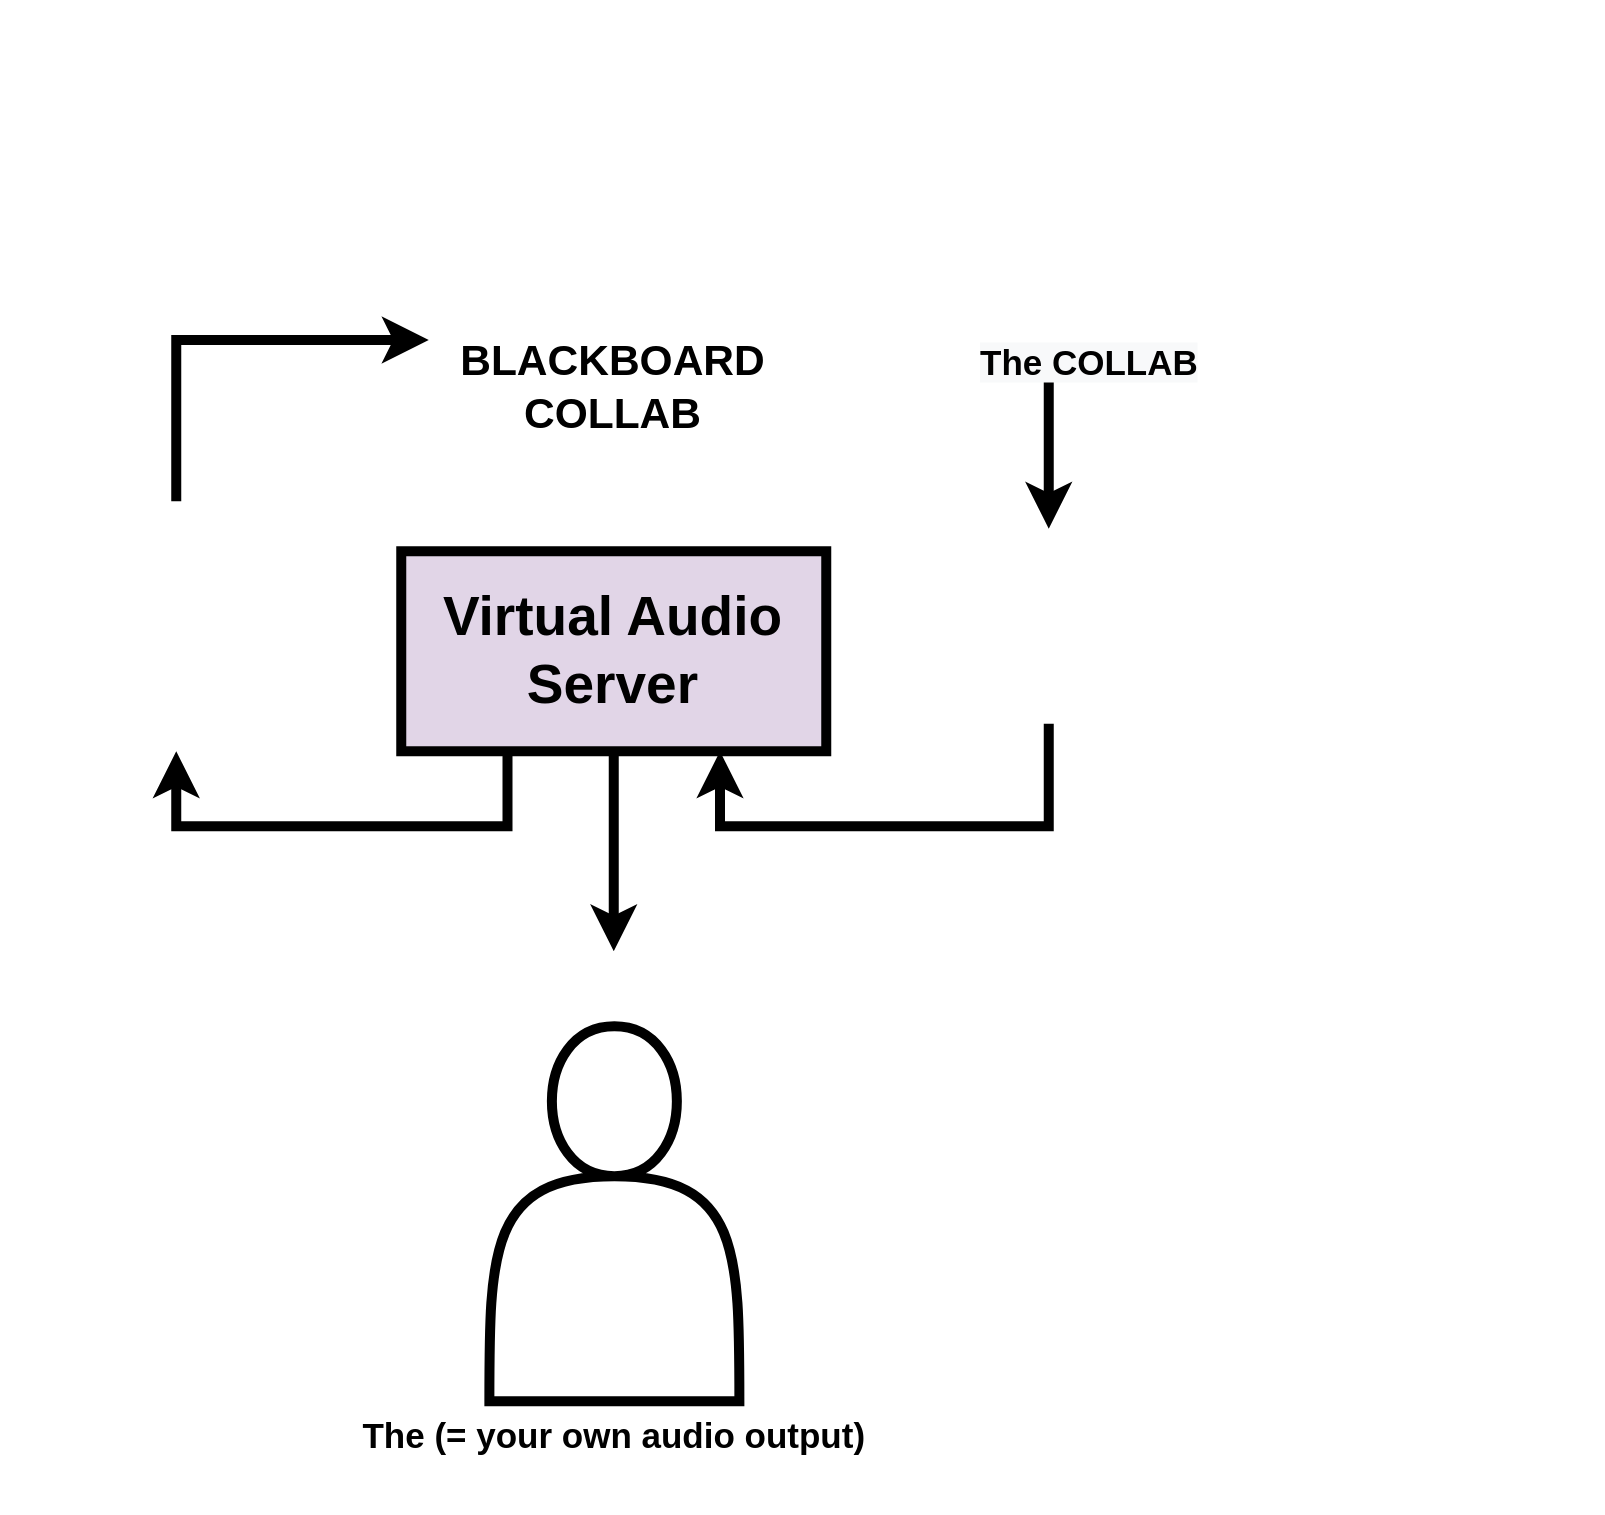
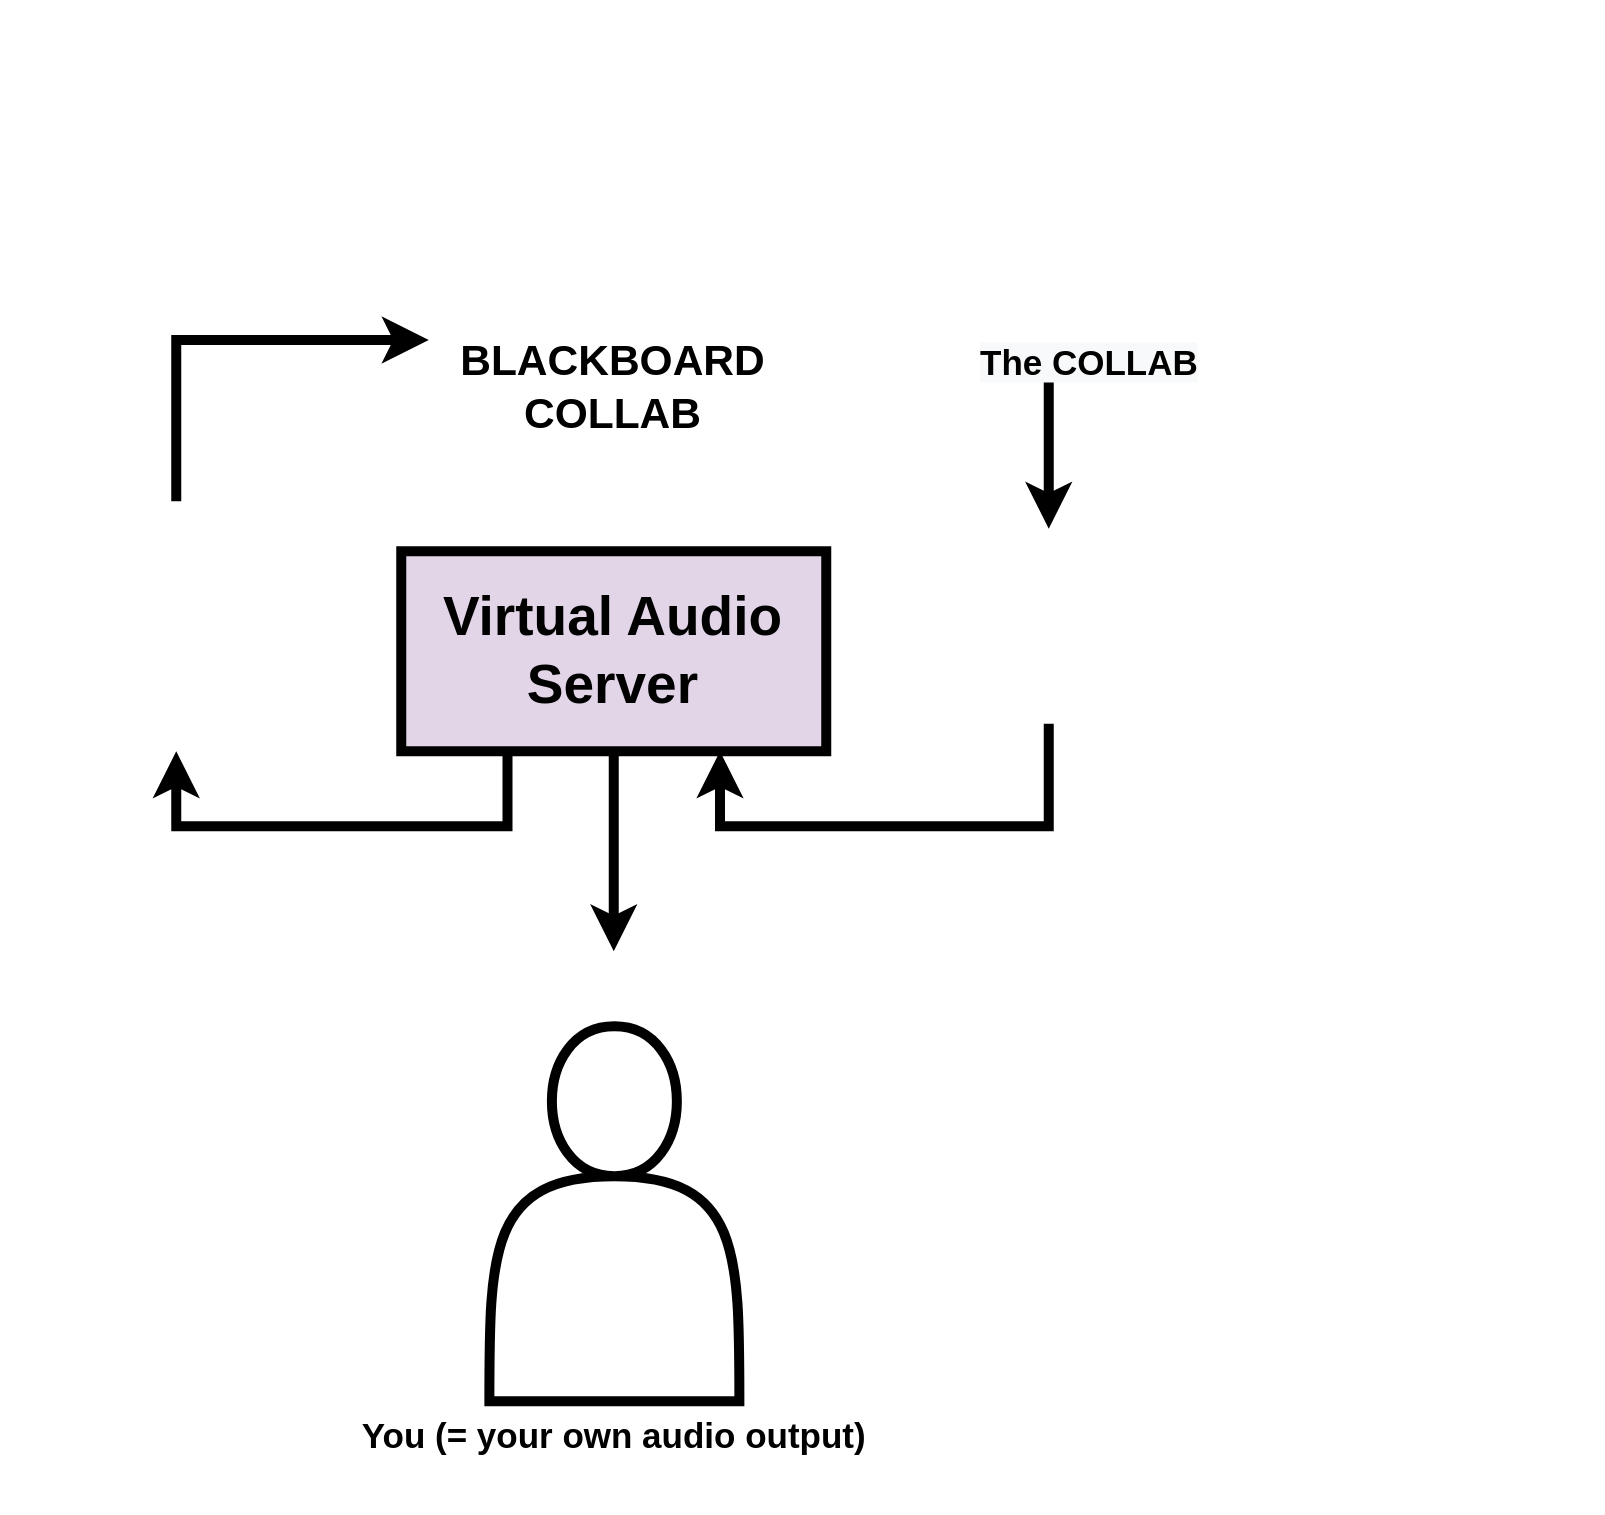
node "The (= your own audio output)": label "The (= your own audio output)" -> "You (= your own audio output)"
